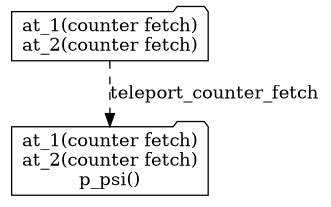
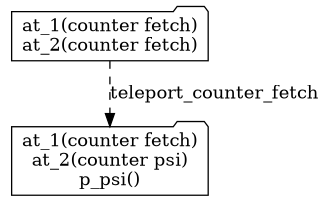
node "at_1(counter fetch) at_2(counter fetch) p_psi()": label "at_1(counter fetch) at_2(counter fetch) p_psi()" -> "at_1(counter fetch) at_2(counter psi) p_psi()"
